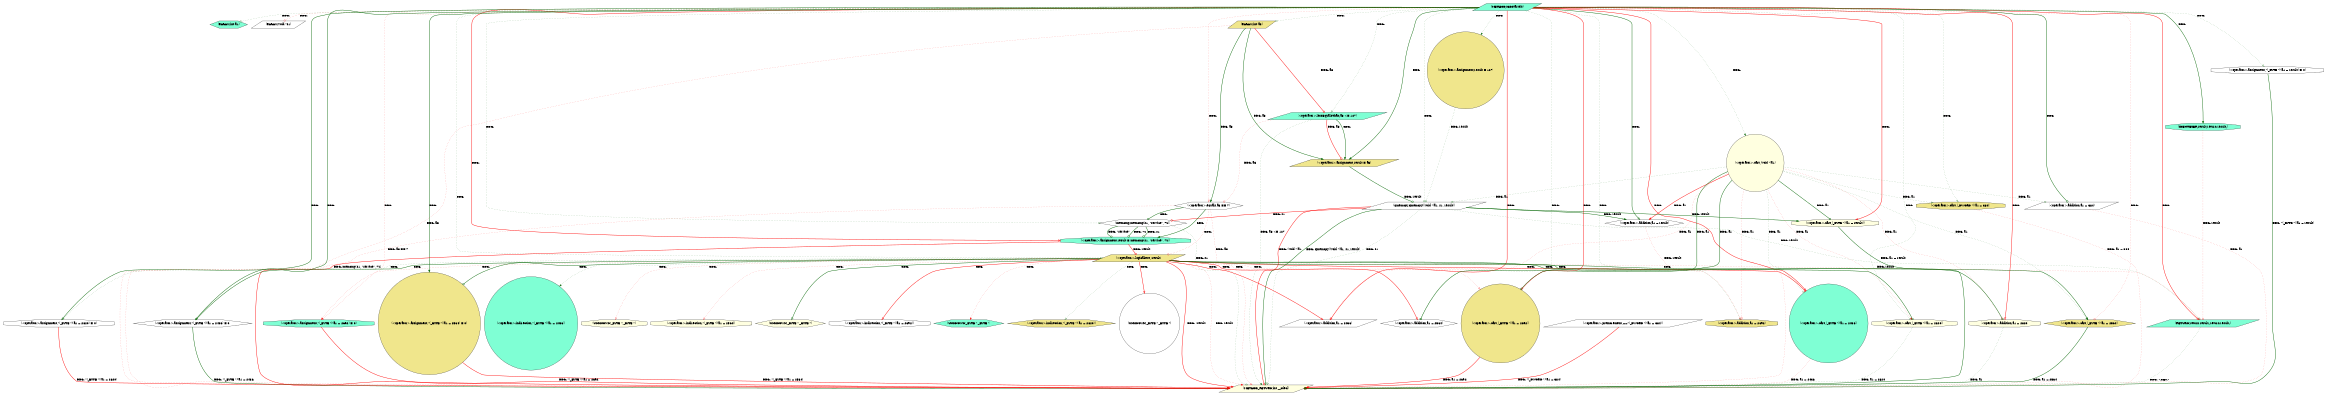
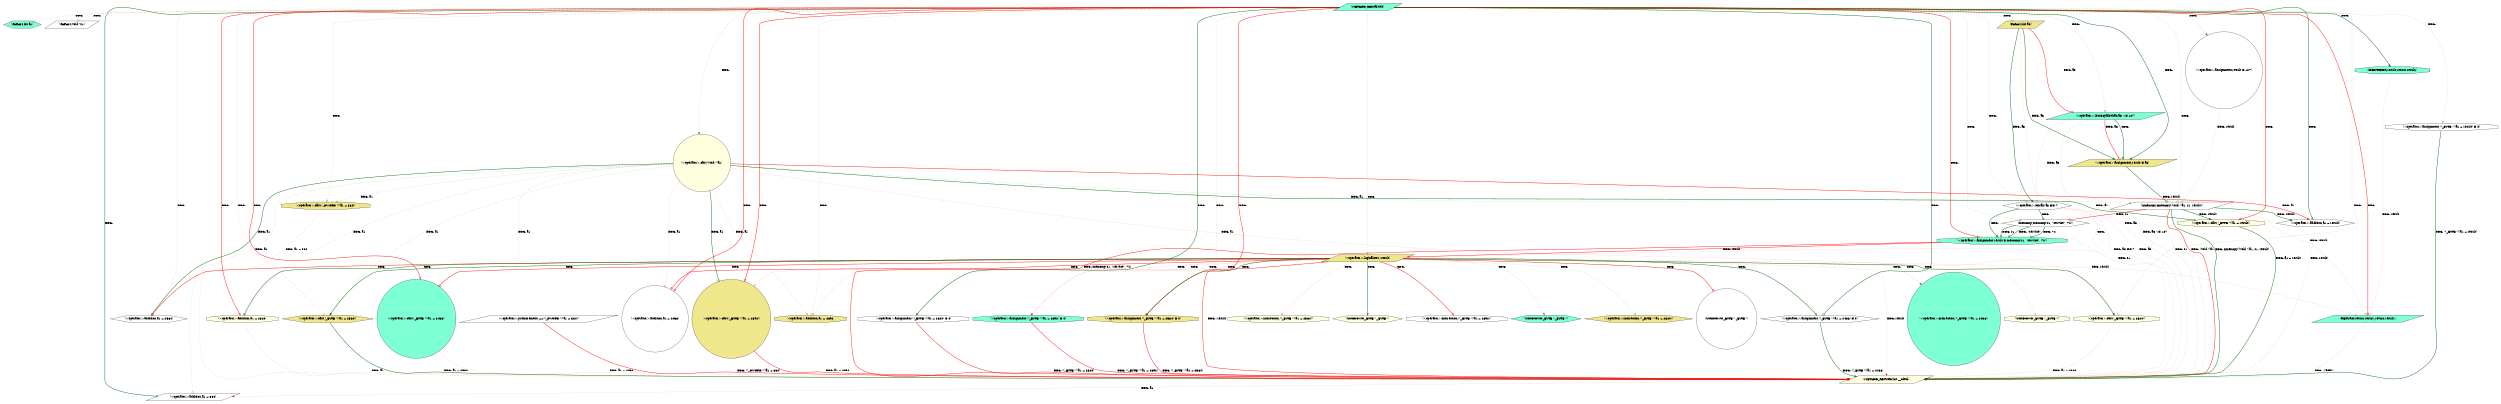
edge "(METHOD,IGDstartelt)" -> "(<operator>.assignment,*(_BYTE *)(a1 + 2564) = 0)": color darkgreen -> red
node "(<operator>.assignment,result = 127)": fillcolor khaki -> white
node "(<operator>.assignment,*(_BYTE *)(a1 + 2564) = 0)": shape circle -> octagon
node "(<operator>.addition,a1 + 2436)": shape parallelogram -> circle
edge "(<operator>.addition,a1 + 384)" -> "(METHOD_RETURN,int __cdecl)": reversed
